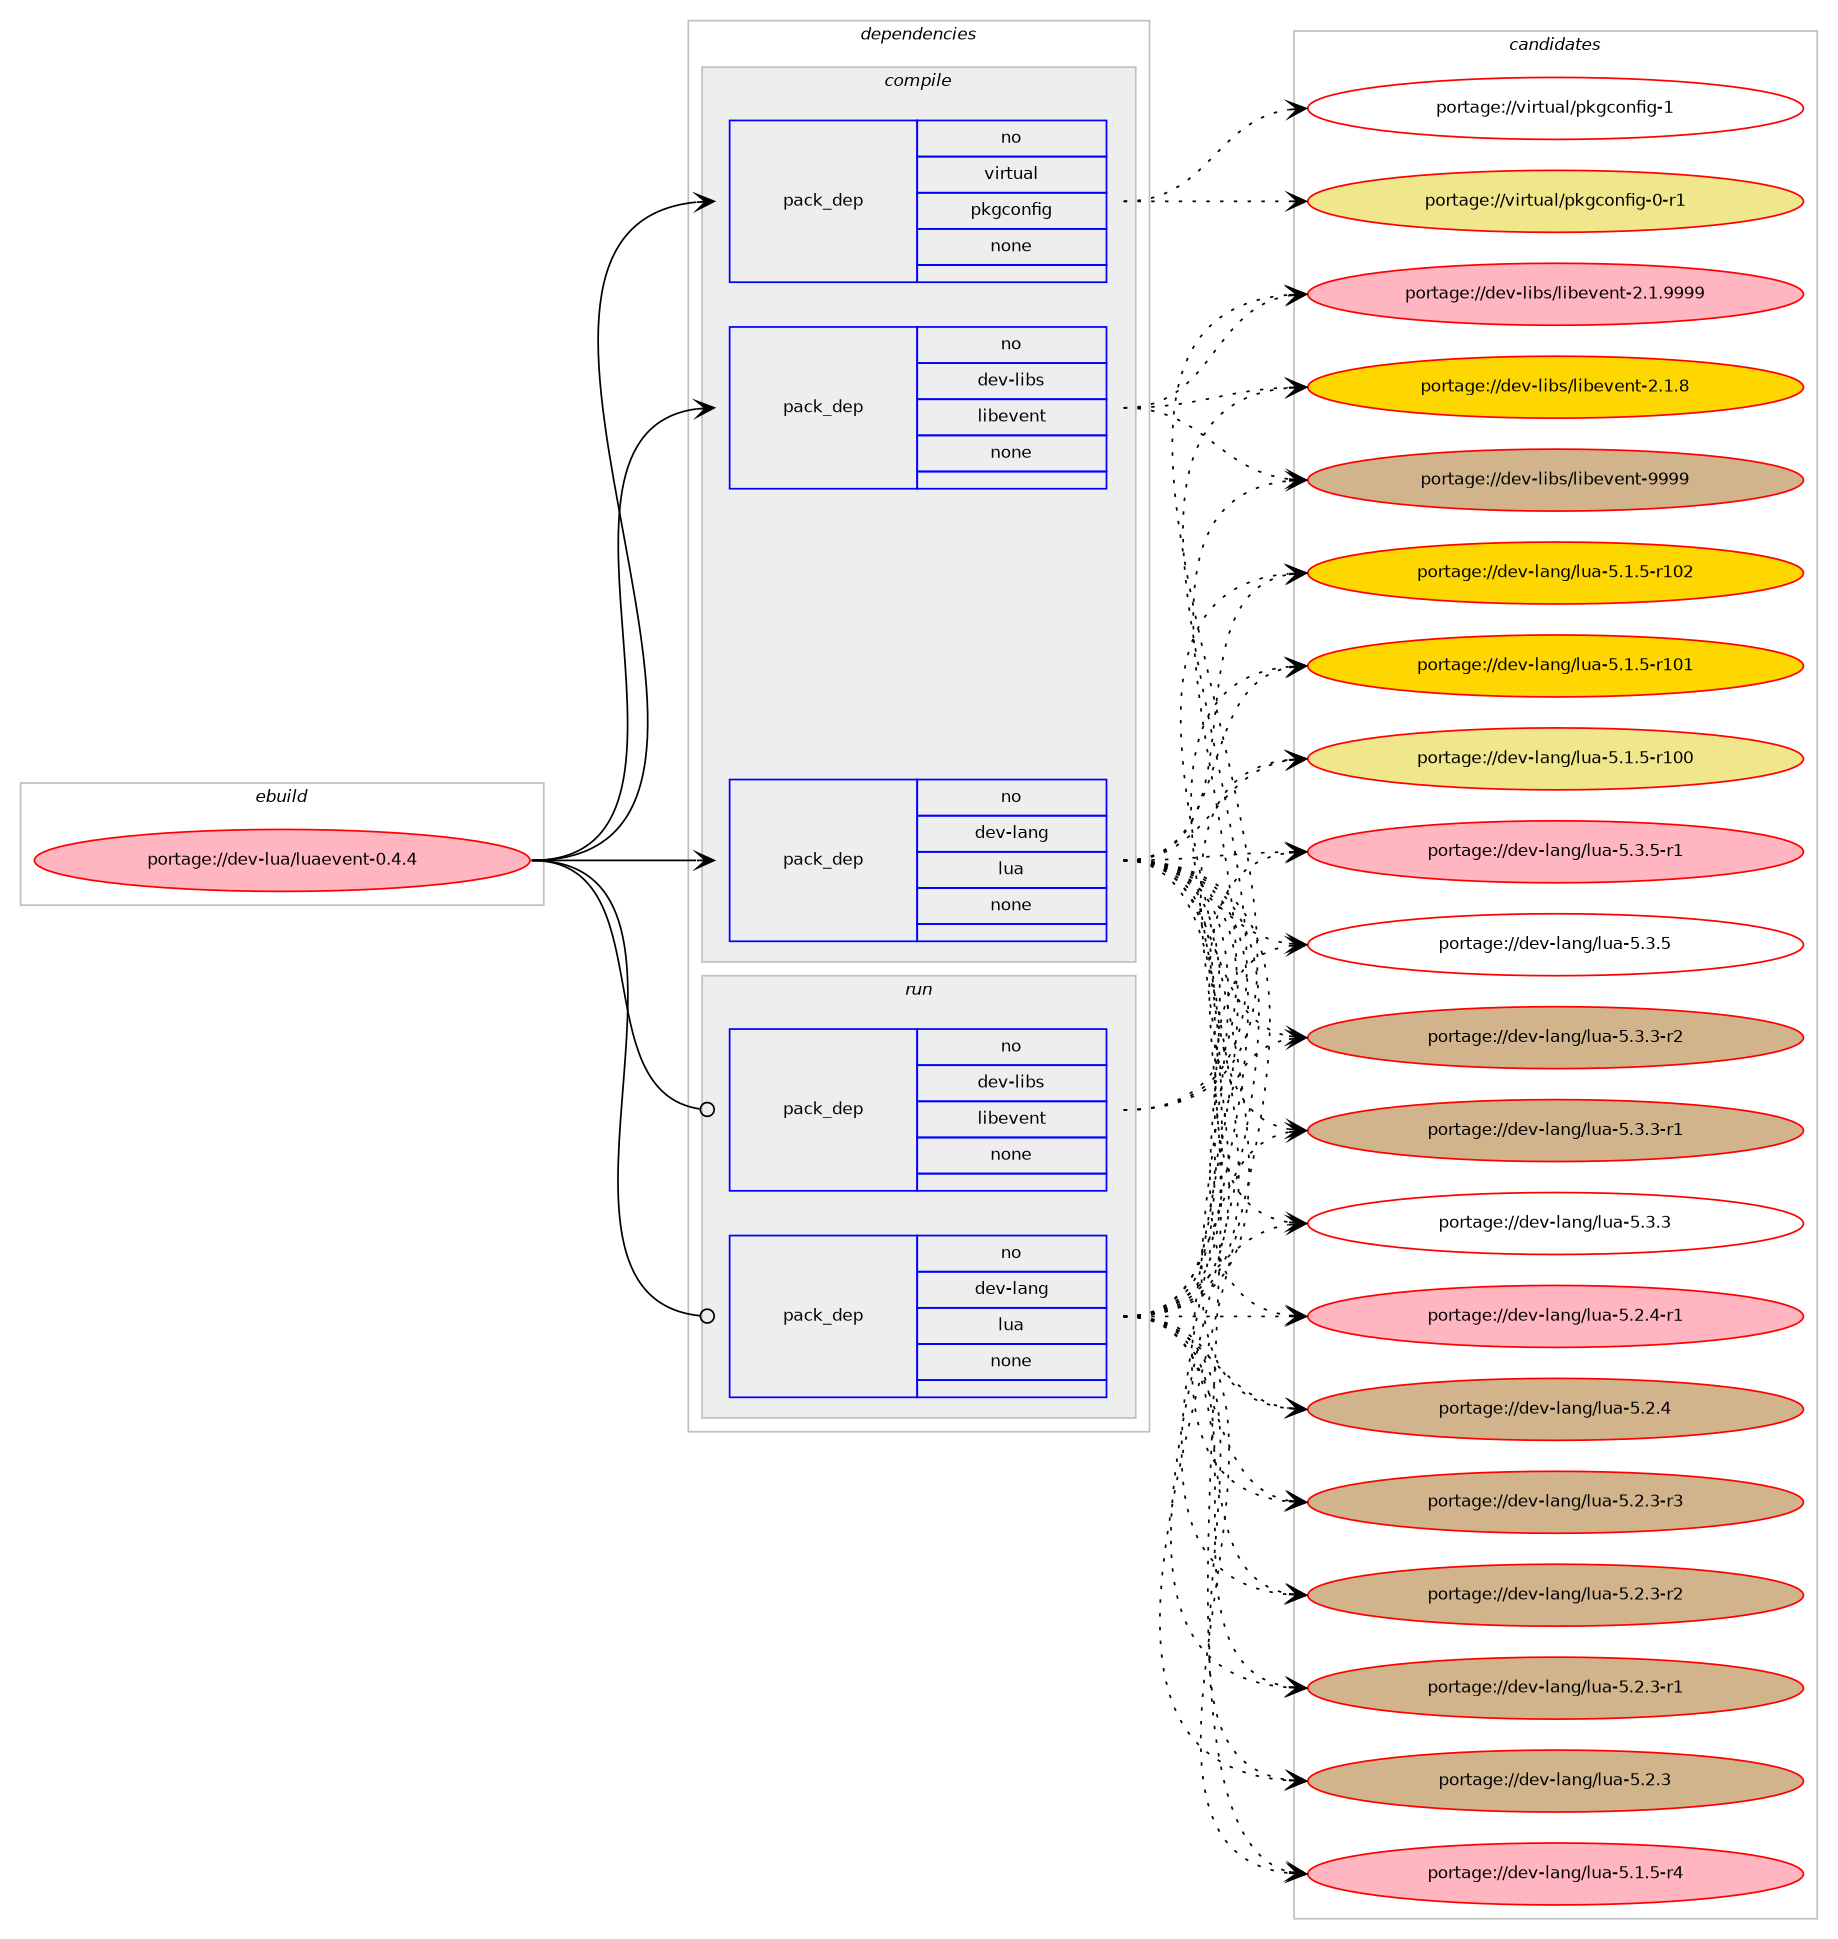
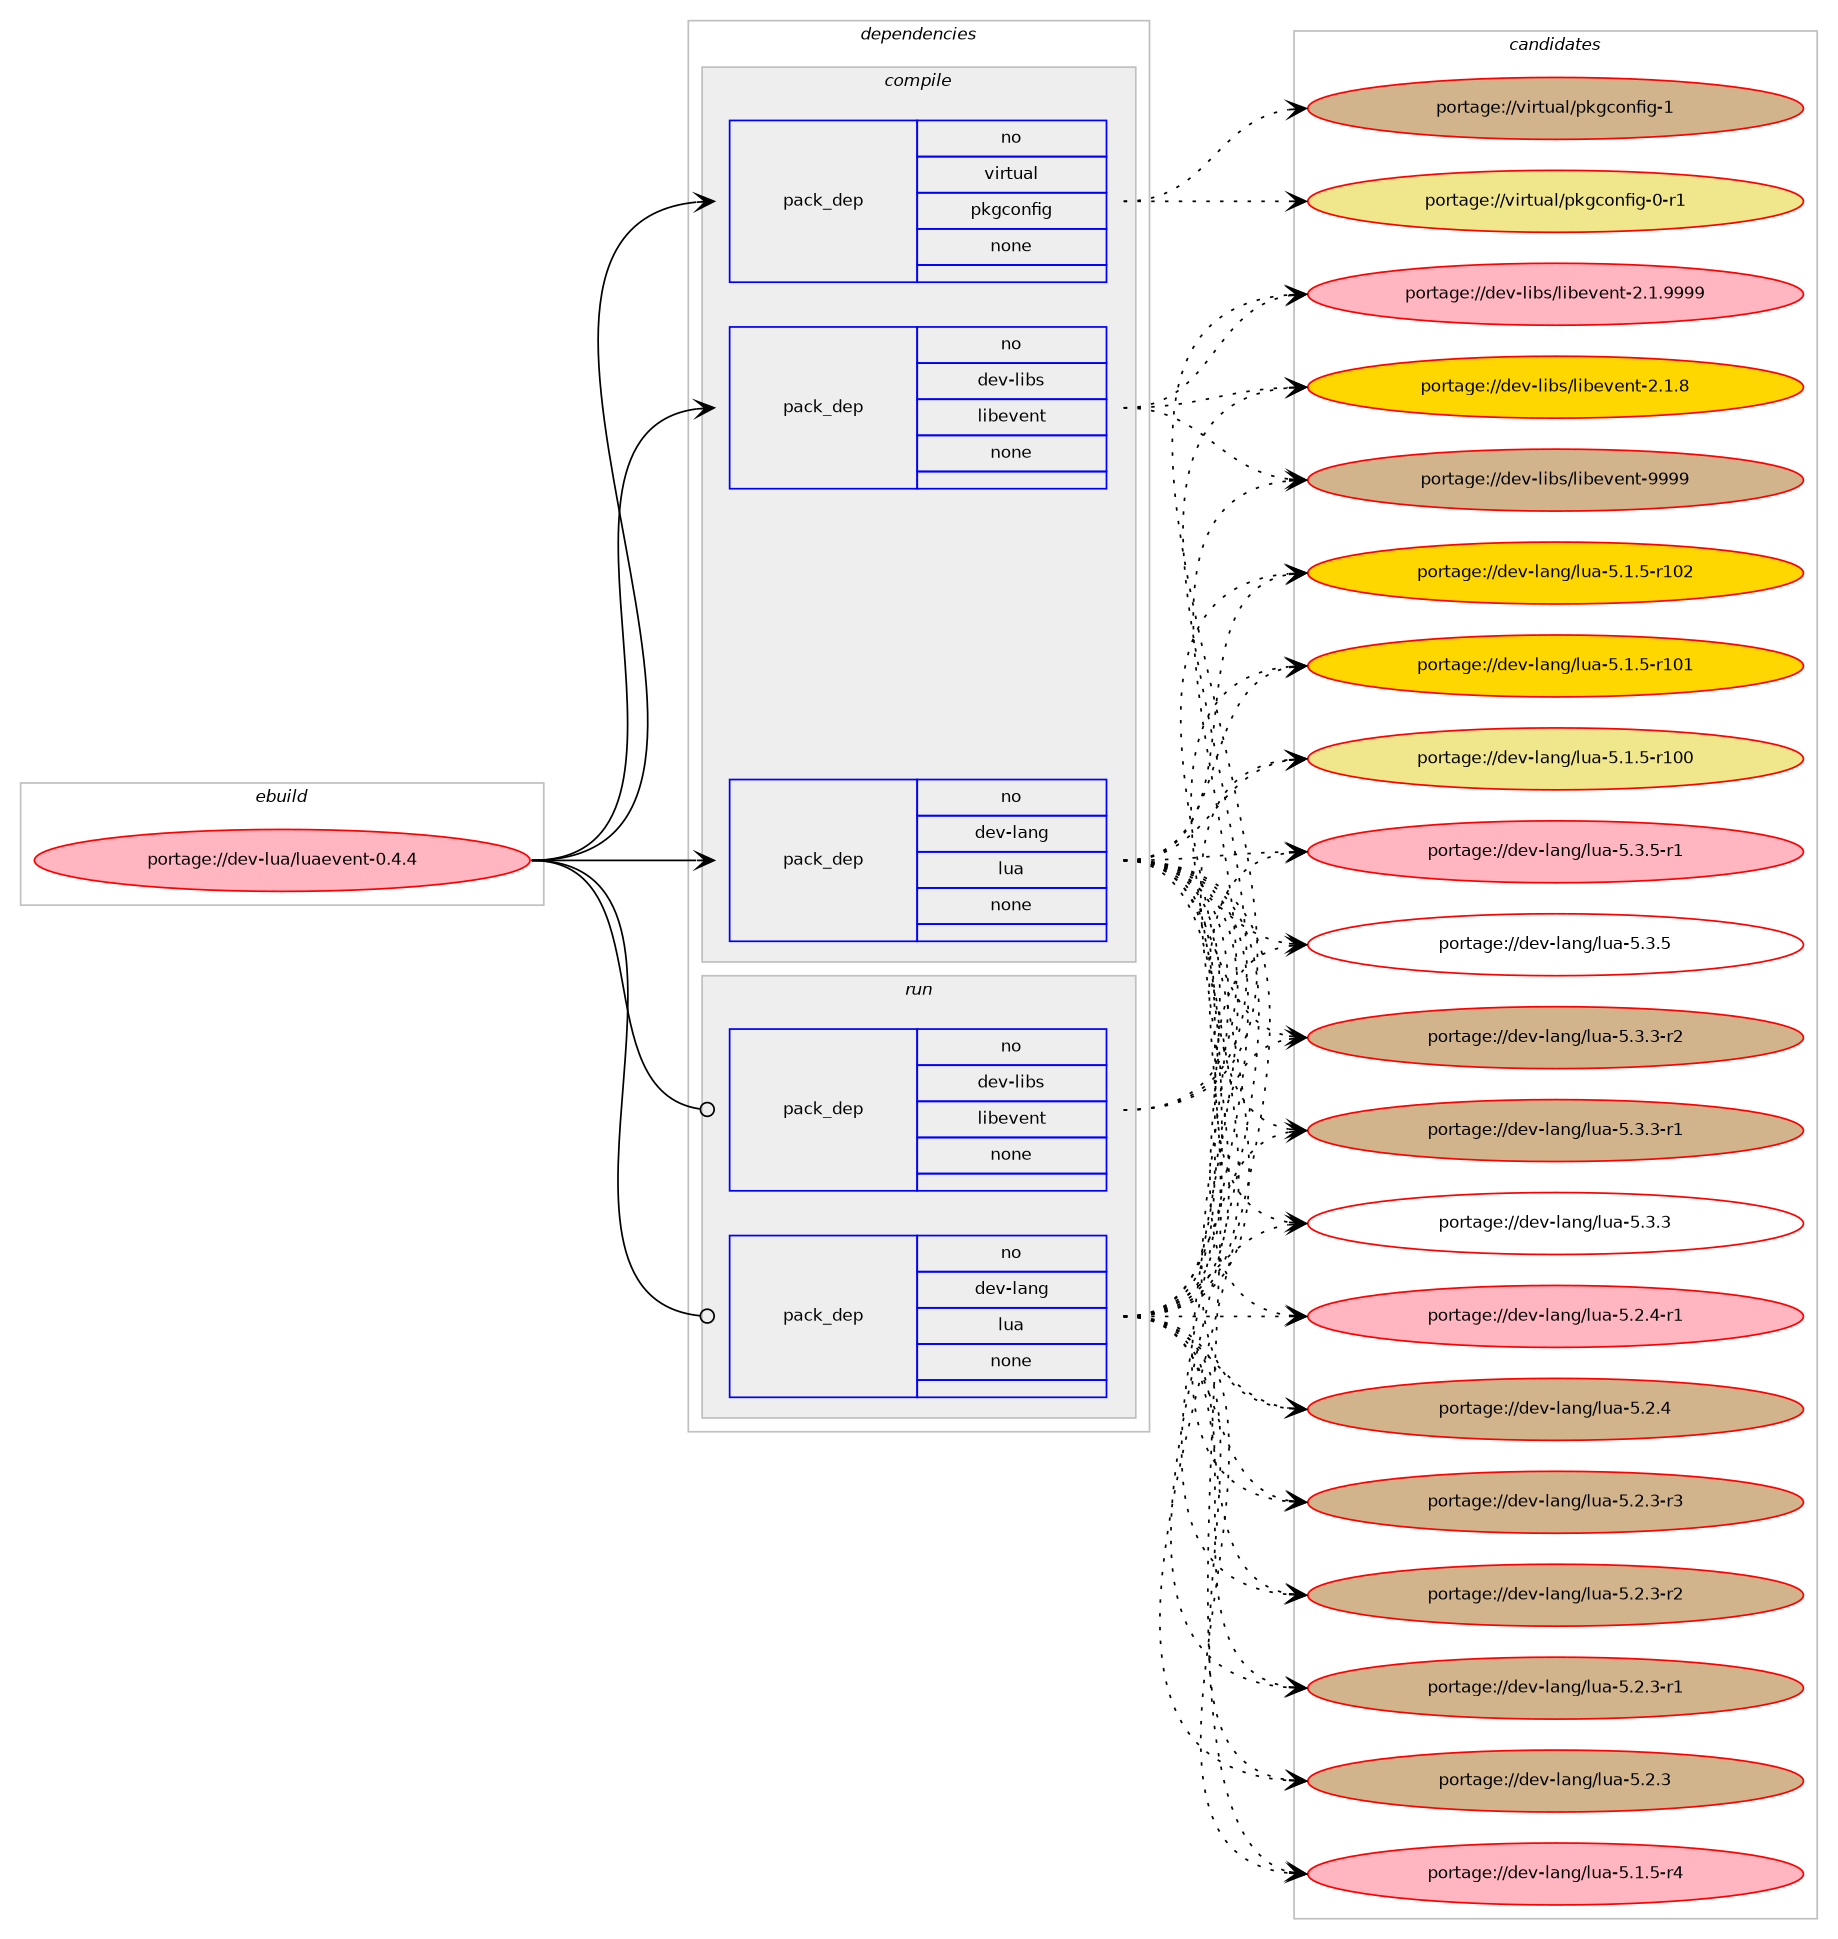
node "portage://virtual/pkgconfig-1": fillcolor white -> tan
